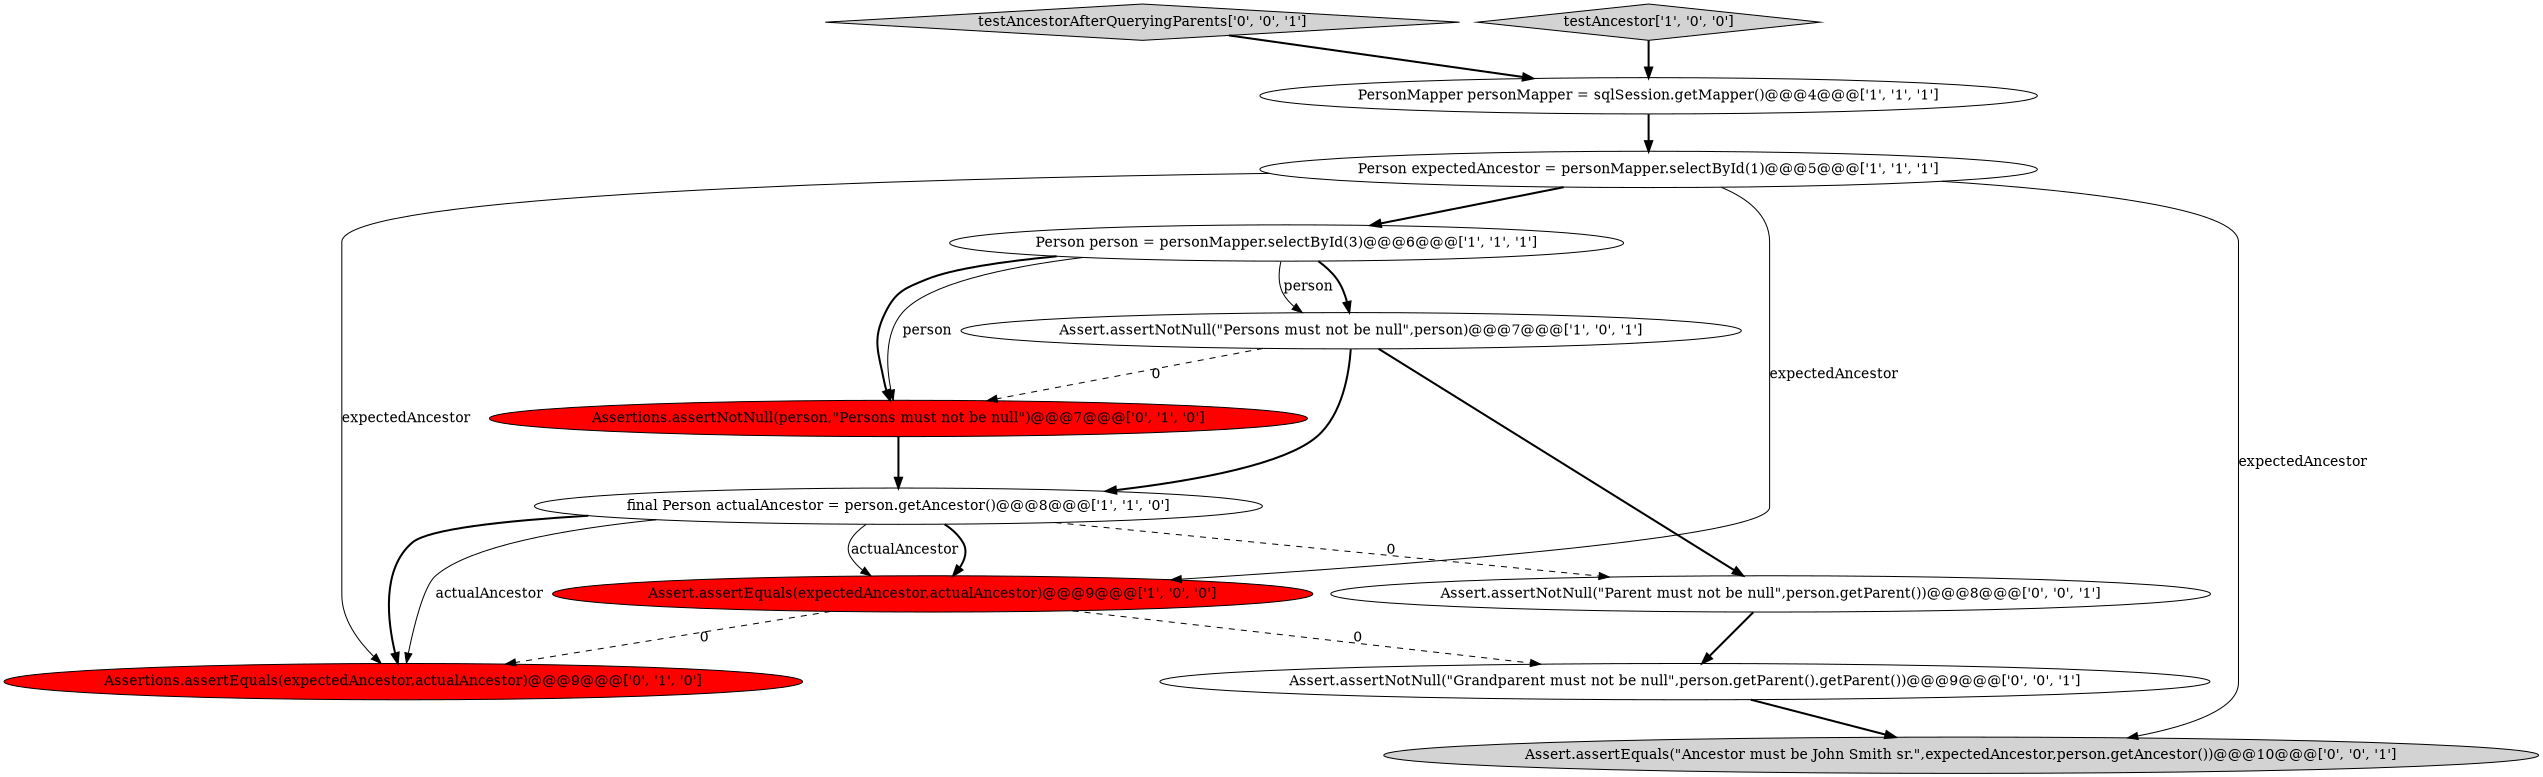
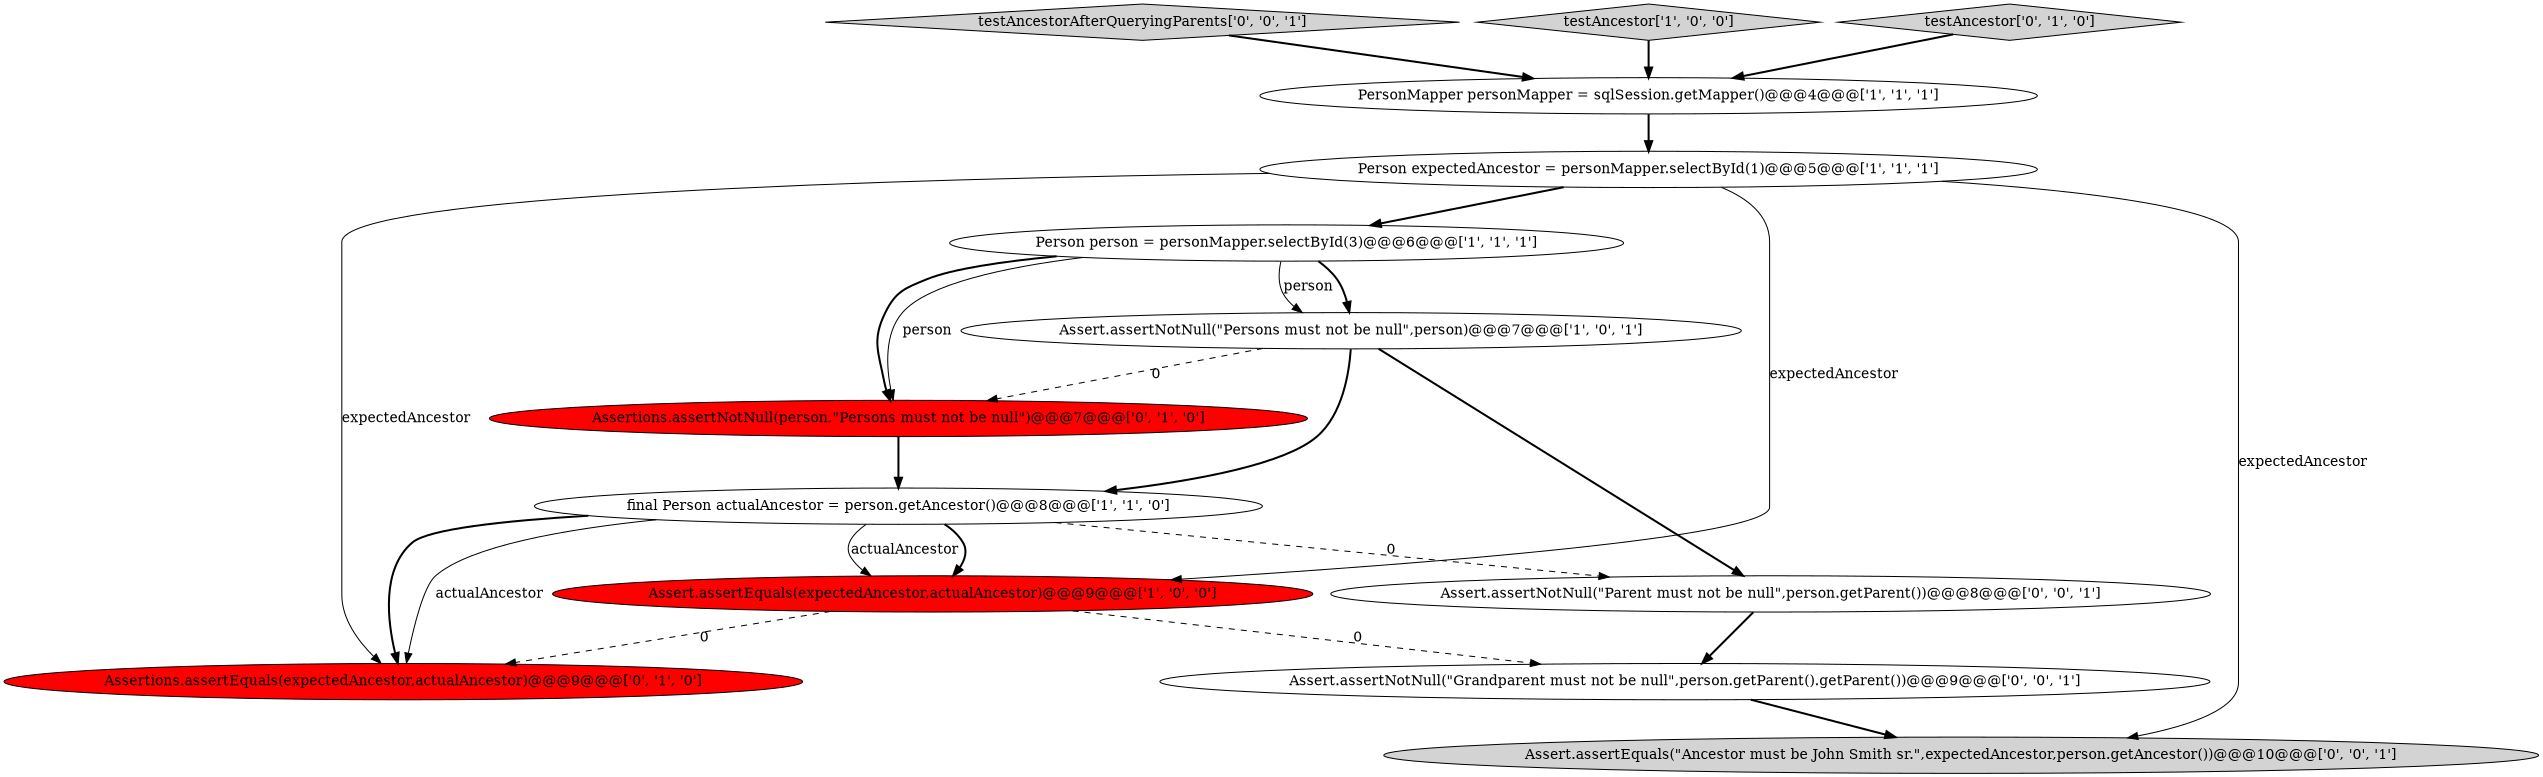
node "testAncestor['0', '1', '0']": added
